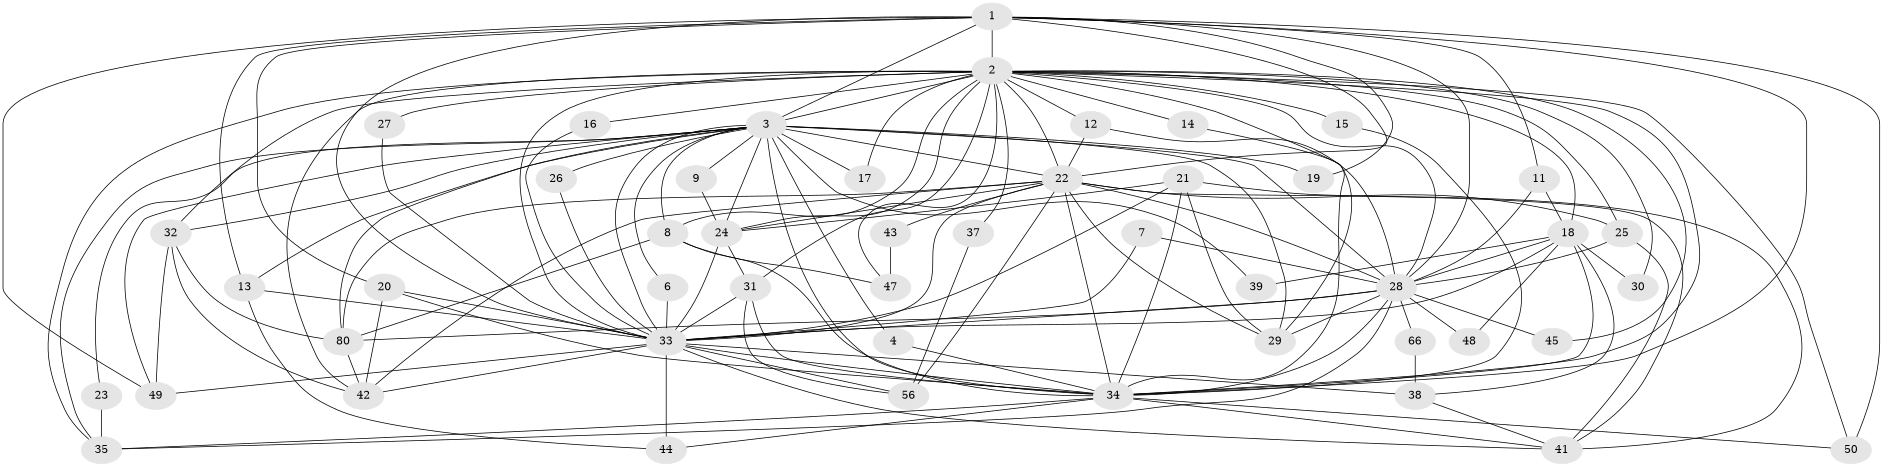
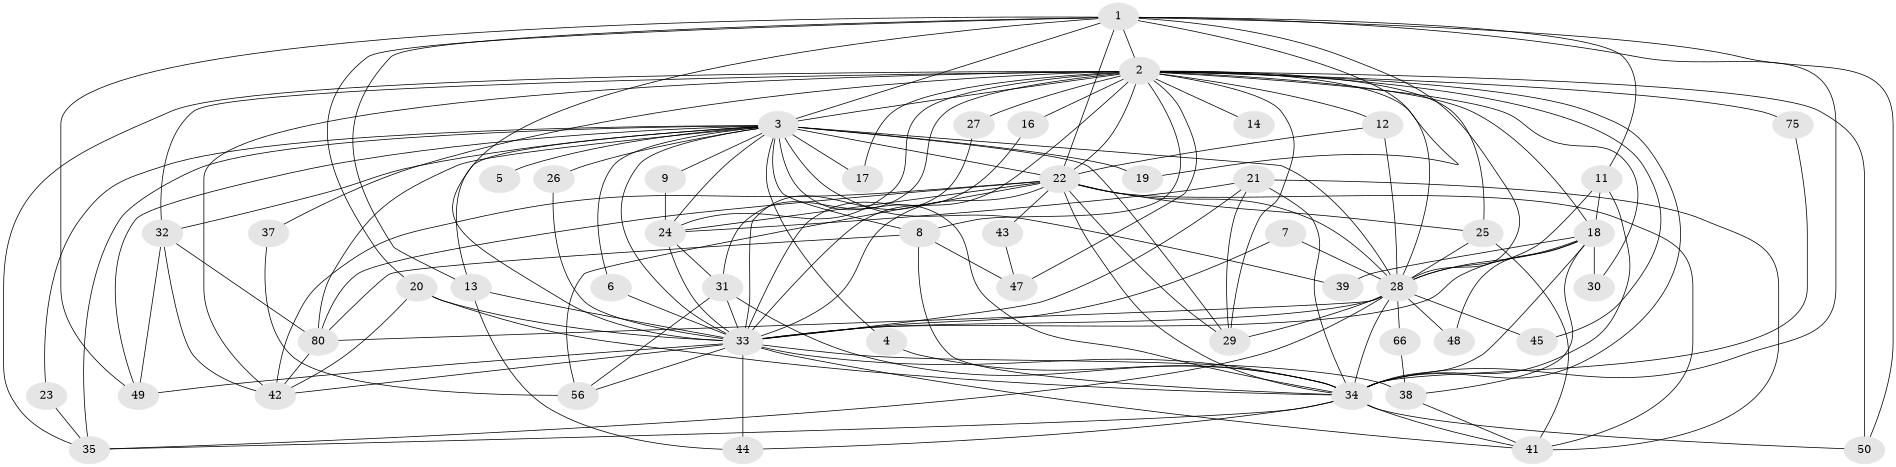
node "15": label "15" -> "75"
node "5": added
edge "14" -- "34": now "11" -- "34"
